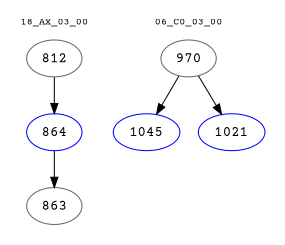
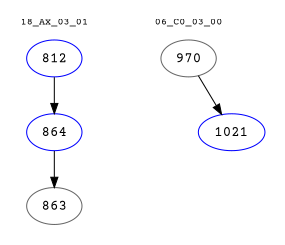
cluster "18_Ax_03_00": label "18_Ax_03_00" -> "18_Ax_03_01"
node "812": color gray40 -> blue
node "1045": removed
